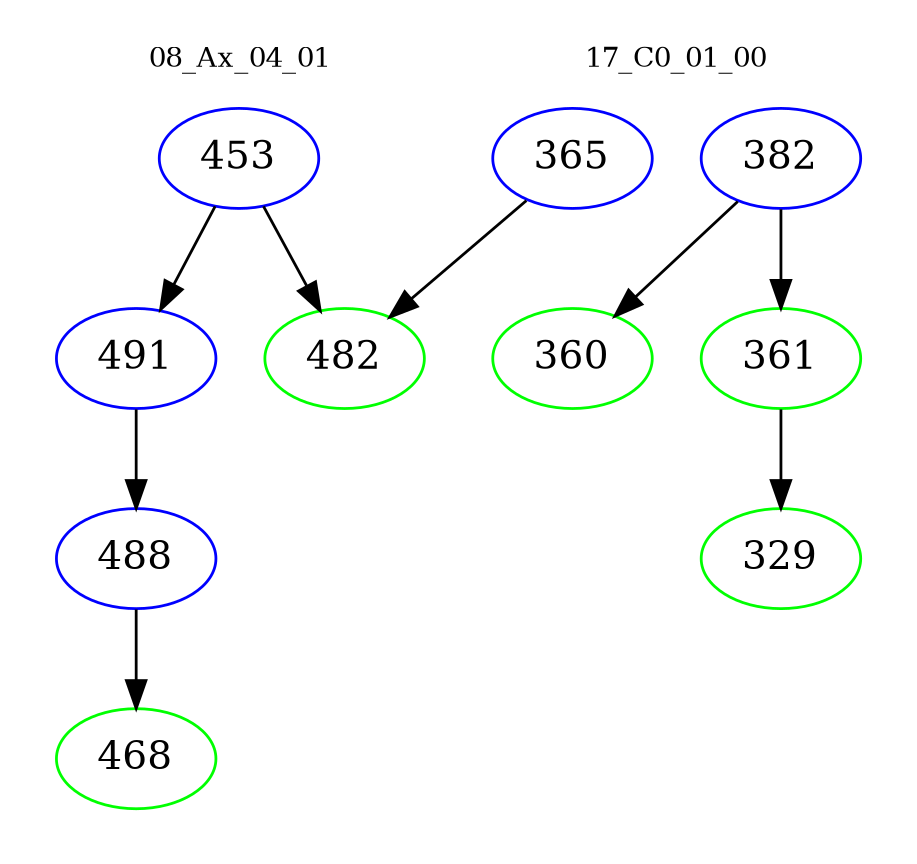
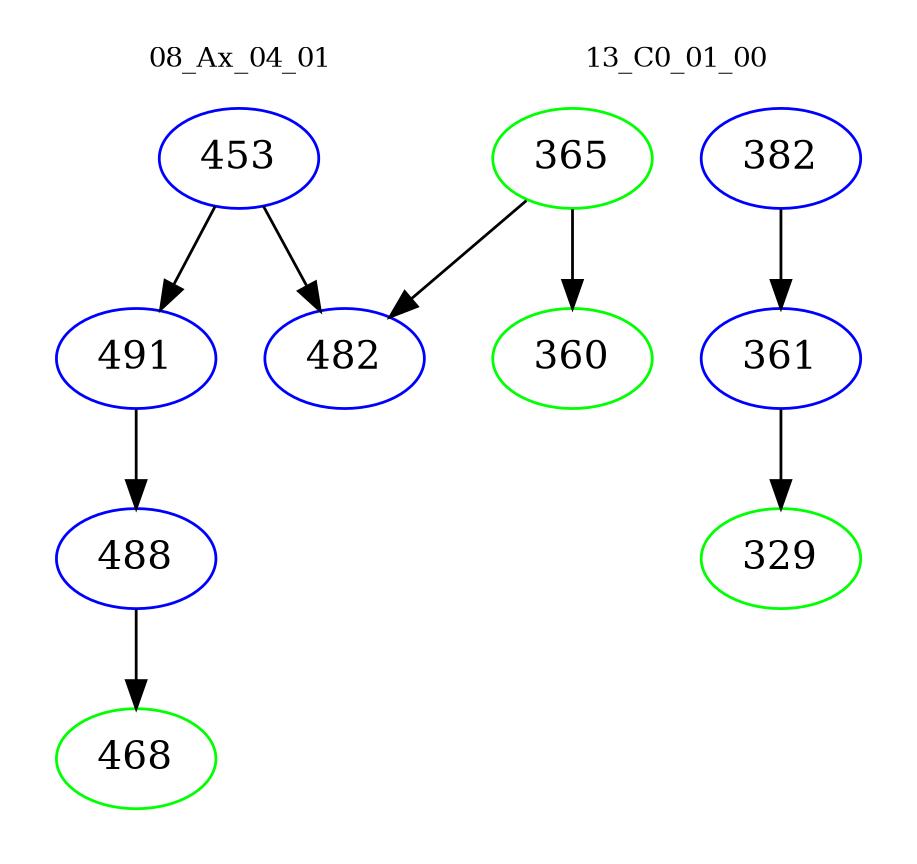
cluster "17_C0_01_00": label "17_C0_01_00" -> "13_C0_01_00"
node "365": color blue -> green
edge "382" -> "360": now "365" -> "360"
node "482": color green -> blue
node "361": color green -> blue
